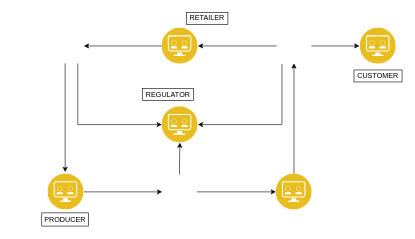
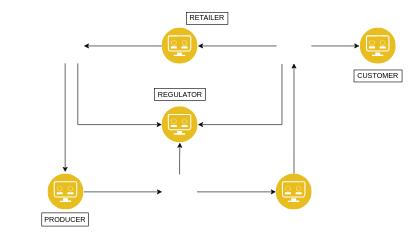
node "REGULATOR": moved (168, 95) -> (180, 95)
